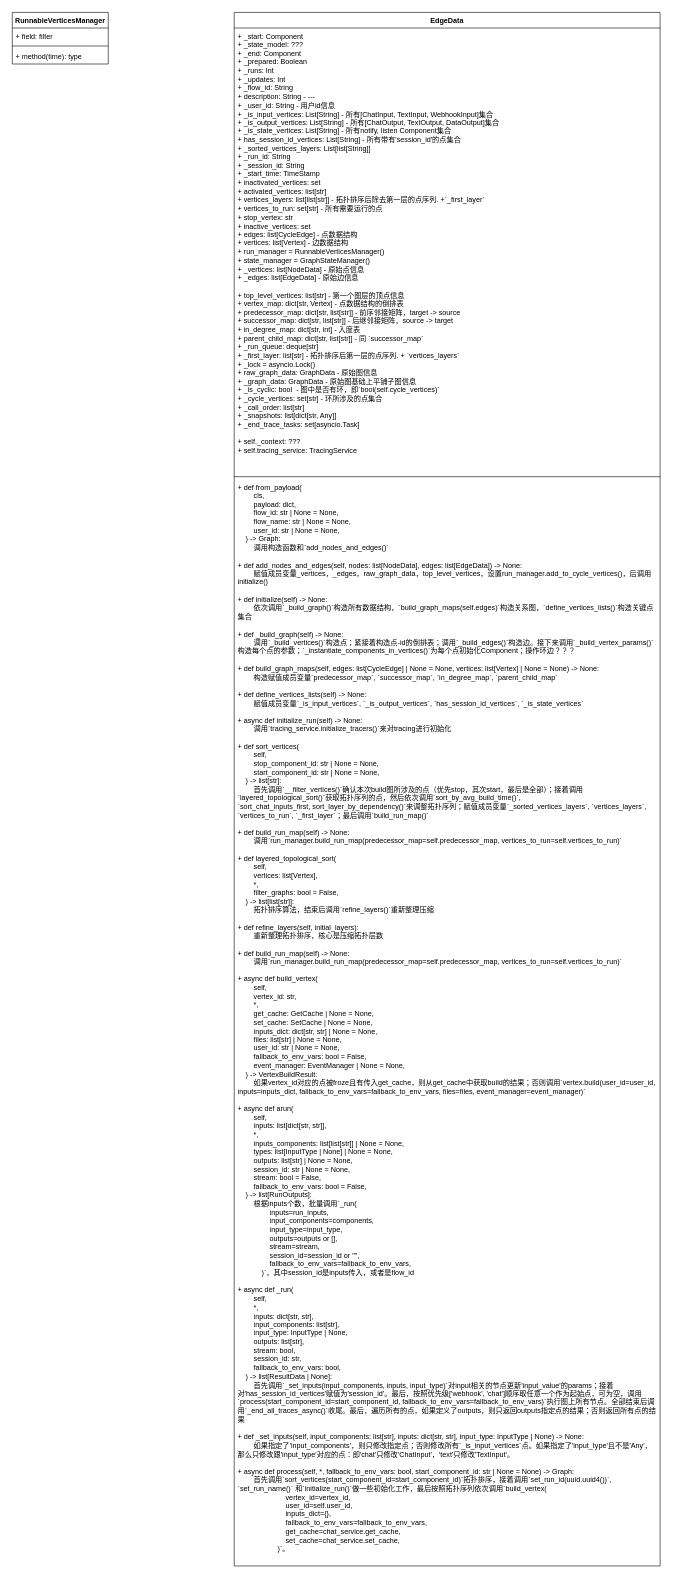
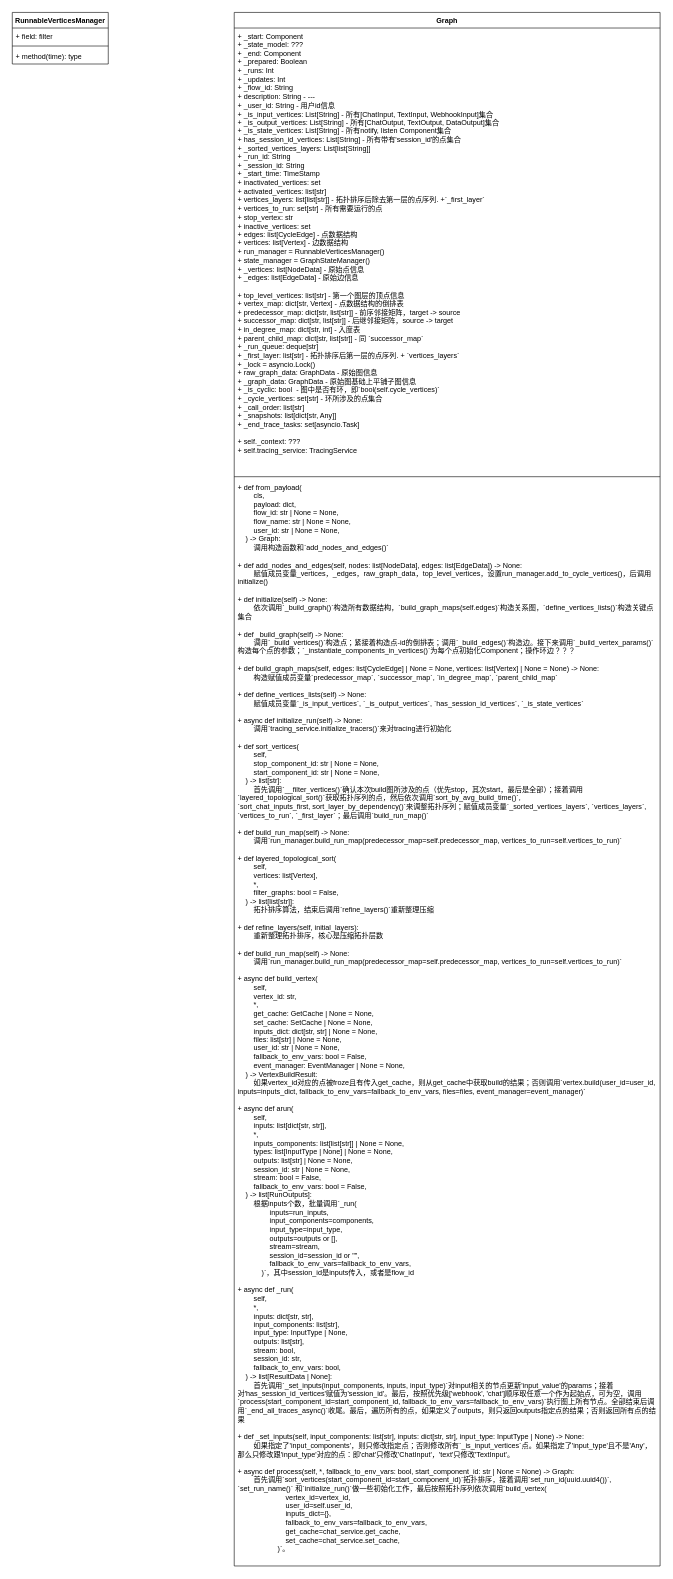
node "EdgeData": label "EdgeData" -> "Graph"
